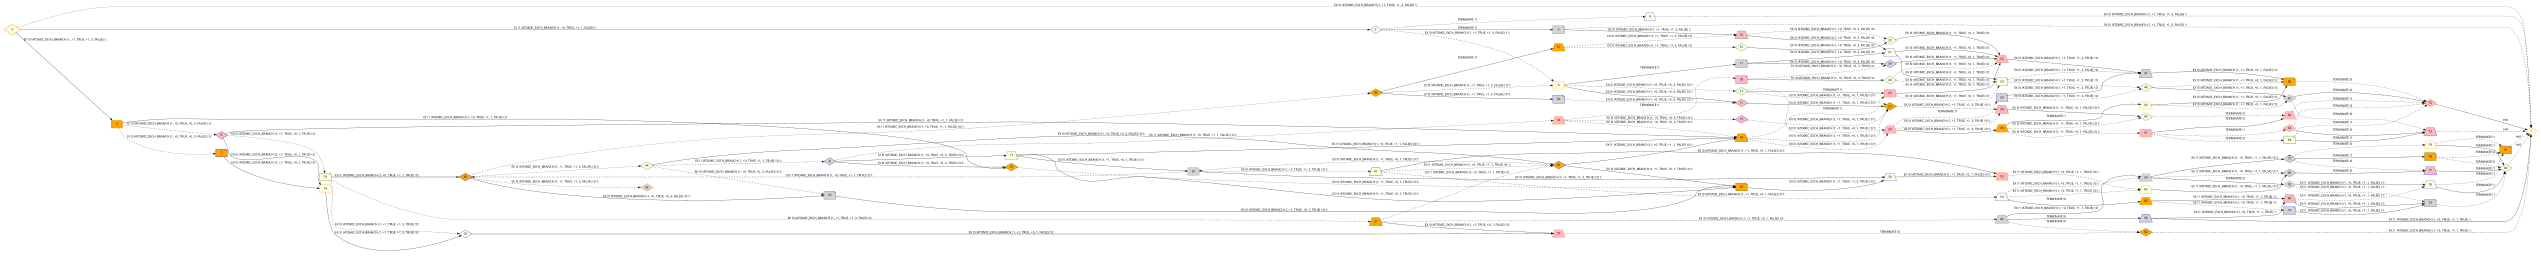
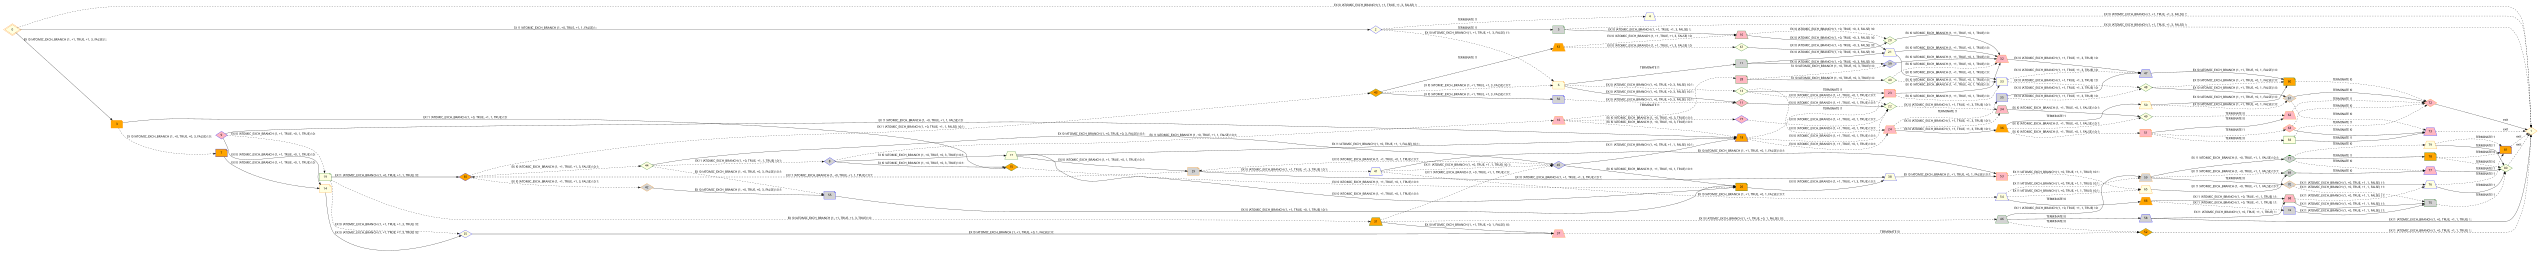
node "33": color darkgreen -> blue
node "22": fillcolor orange -> lightyellow
edge "3" -> "9": removed, label "EX !0 !ATOMIC_EXCH_BRANCH (1, +0, TRUE, +0, 3, FALSE) !:0:"
node "45": fillcolor orange -> lightgrey
edge "30" -> "55": now "42" -> "55"
